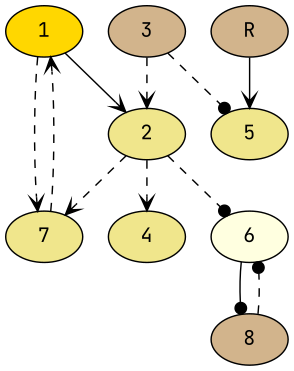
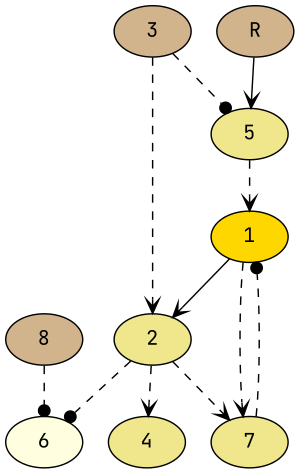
edge "7" -> "1": arrowhead vee -> dot
edge "5" -> "1": added
edge "6" -> "8": removed
